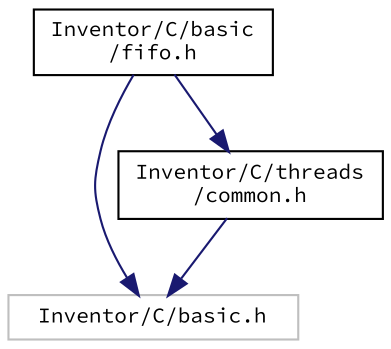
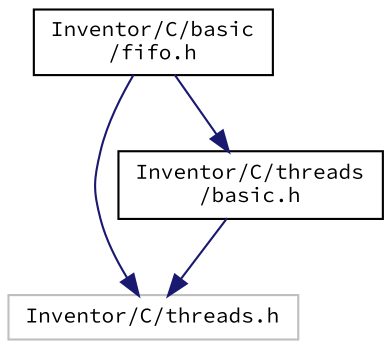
node "Inventor/C/threads /common.h": label "Inventor/C/threads /common.h" -> "Inventor/C/threads /basic.h"
node "Inventor/C/basic.h": label "Inventor/C/basic.h" -> "Inventor/C/threads.h"
